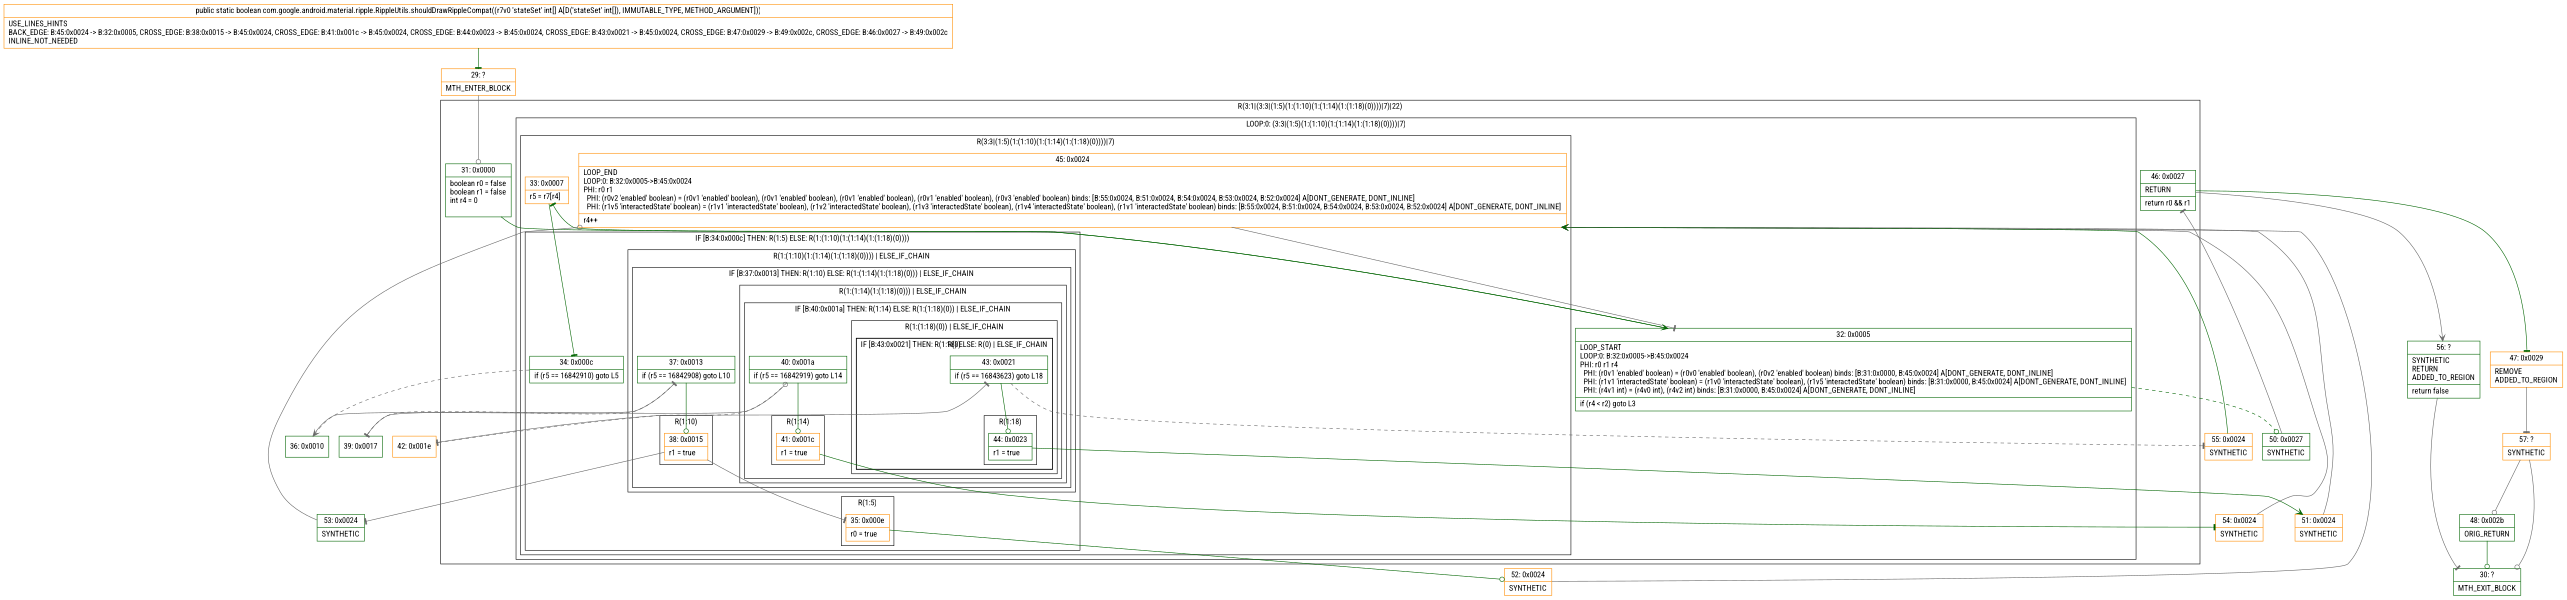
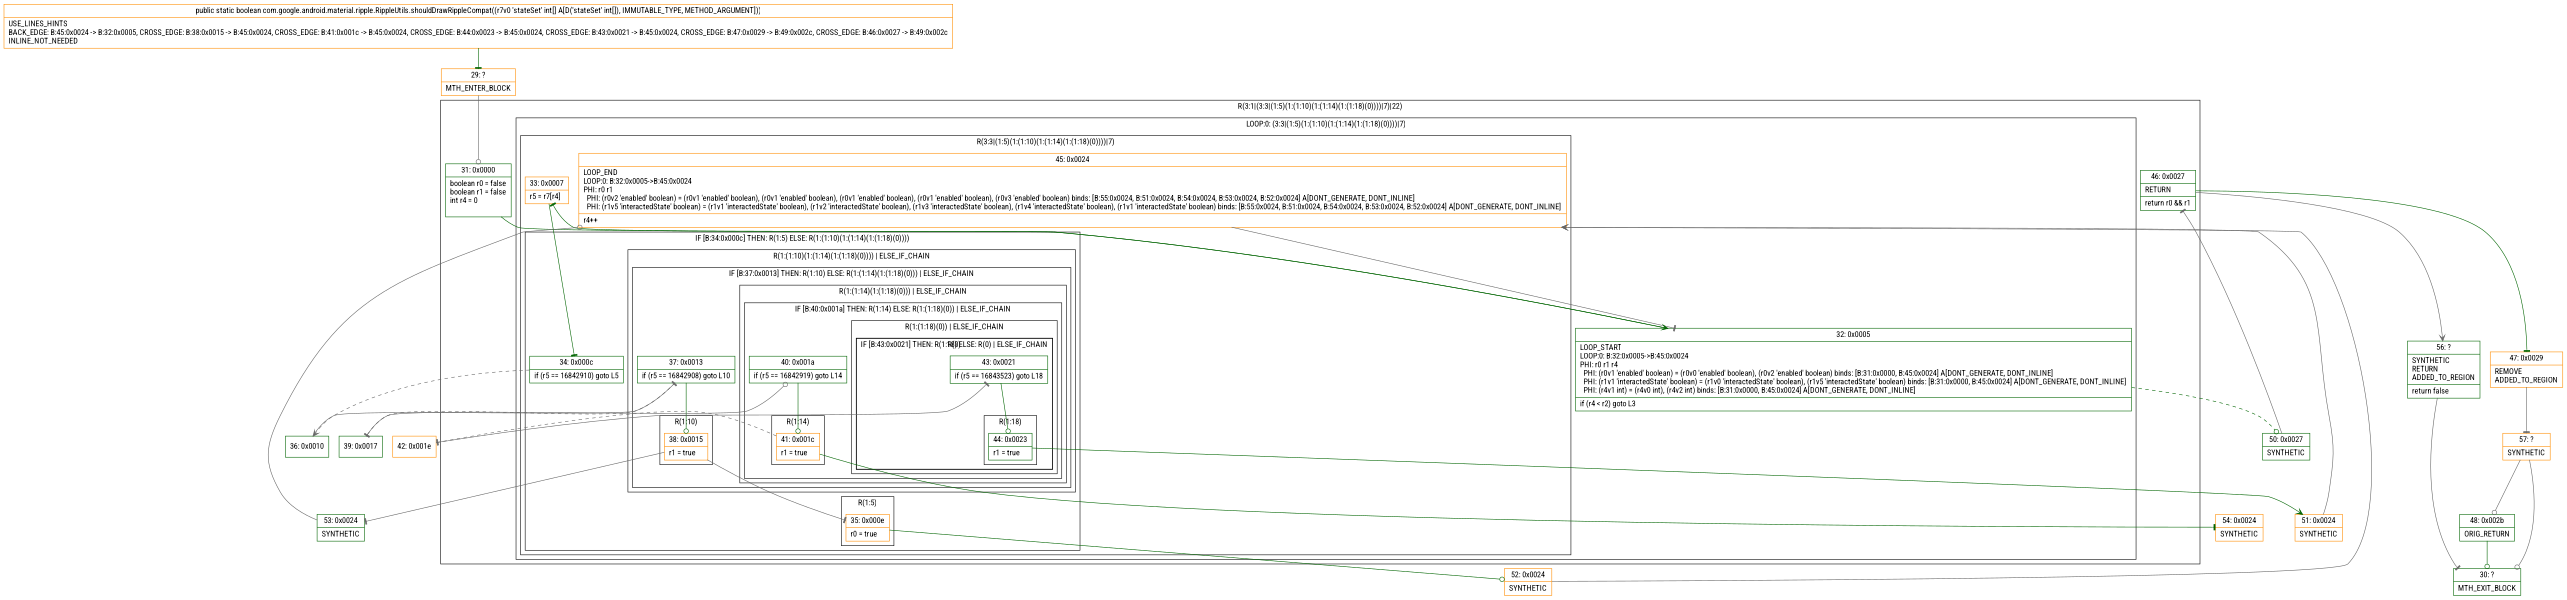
edge "54: 0x0024" -> "45: 0x0024": removed
node "43: 0x0021": text "if (r5 == 16843623) goto L18" -> "if (r5 == 16843523) goto L18"
edge "40: 0x001a" -> "42: 0x001e": now "41: 0x001c" -> "42: 0x001e"
node "55: 0x0024": removed
